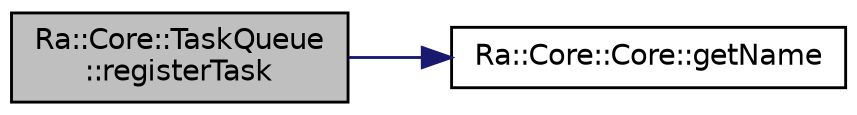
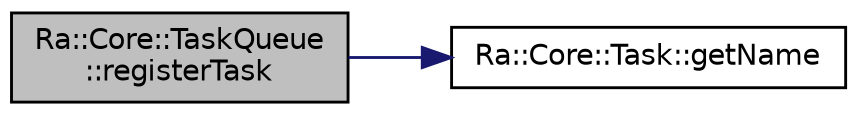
node "Ra::Core::Core::getName": label "Ra::Core::Core::getName" -> "Ra::Core::Task::getName"
